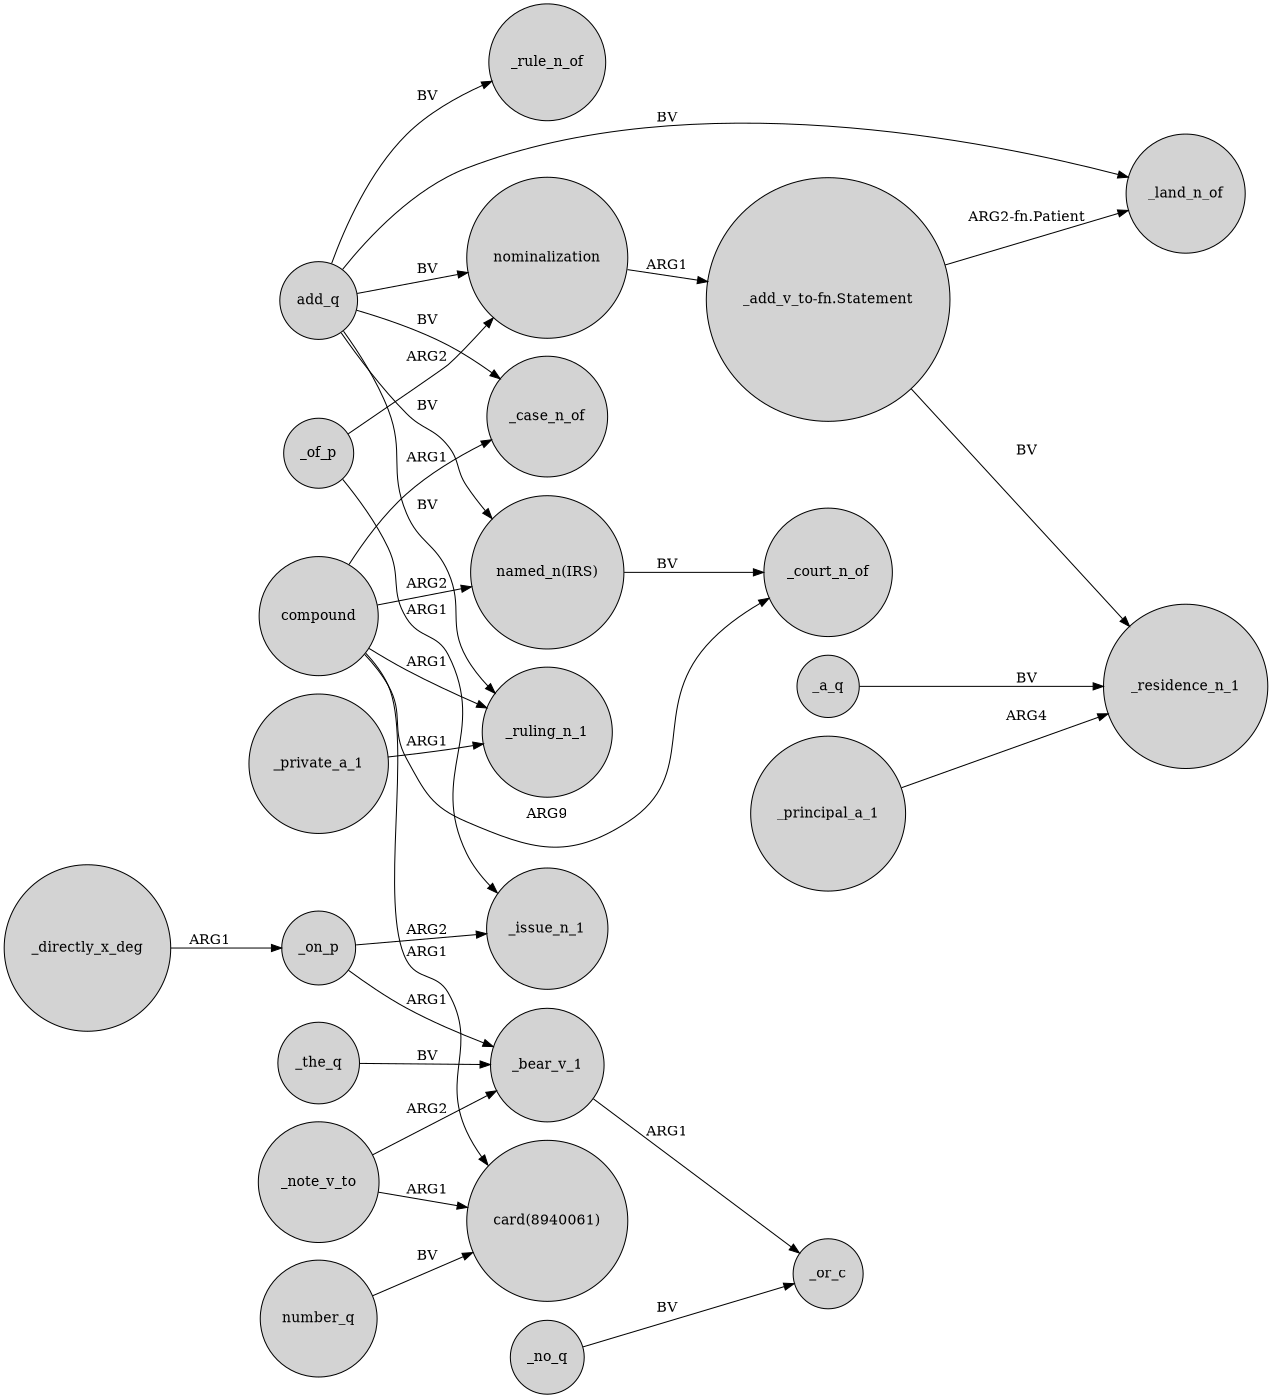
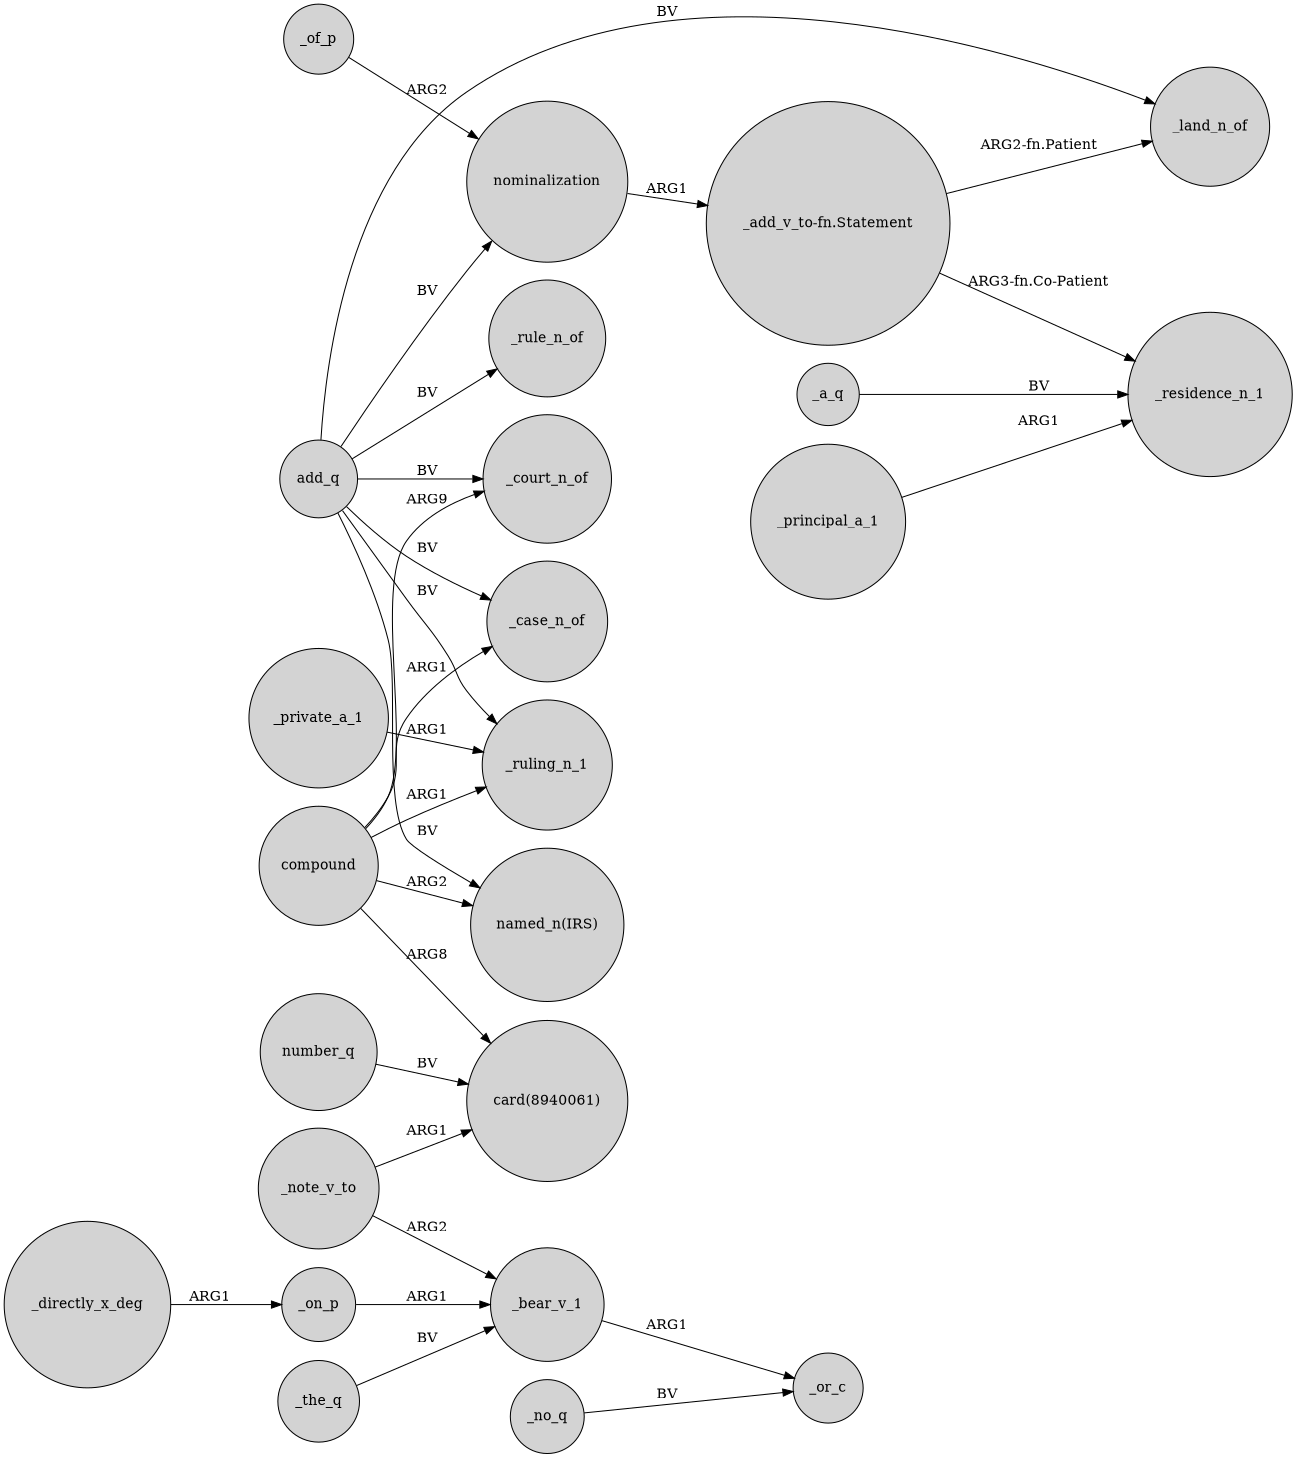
edge "_add_v_to-fn.Statement" -> "_residence_n_1": label "BV" -> "ARG3-fn.Co-Patient"
edge "named_n(IRS)" -> "_court_n_of": now "add_q" -> "_court_n_of"
edge "_principal_a_1" -> "_residence_n_1": label "ARG4" -> "ARG1"
node "_issue_n_1": removed
edge "compound" -> "card(8940061)": label "ARG1" -> "ARG8"
